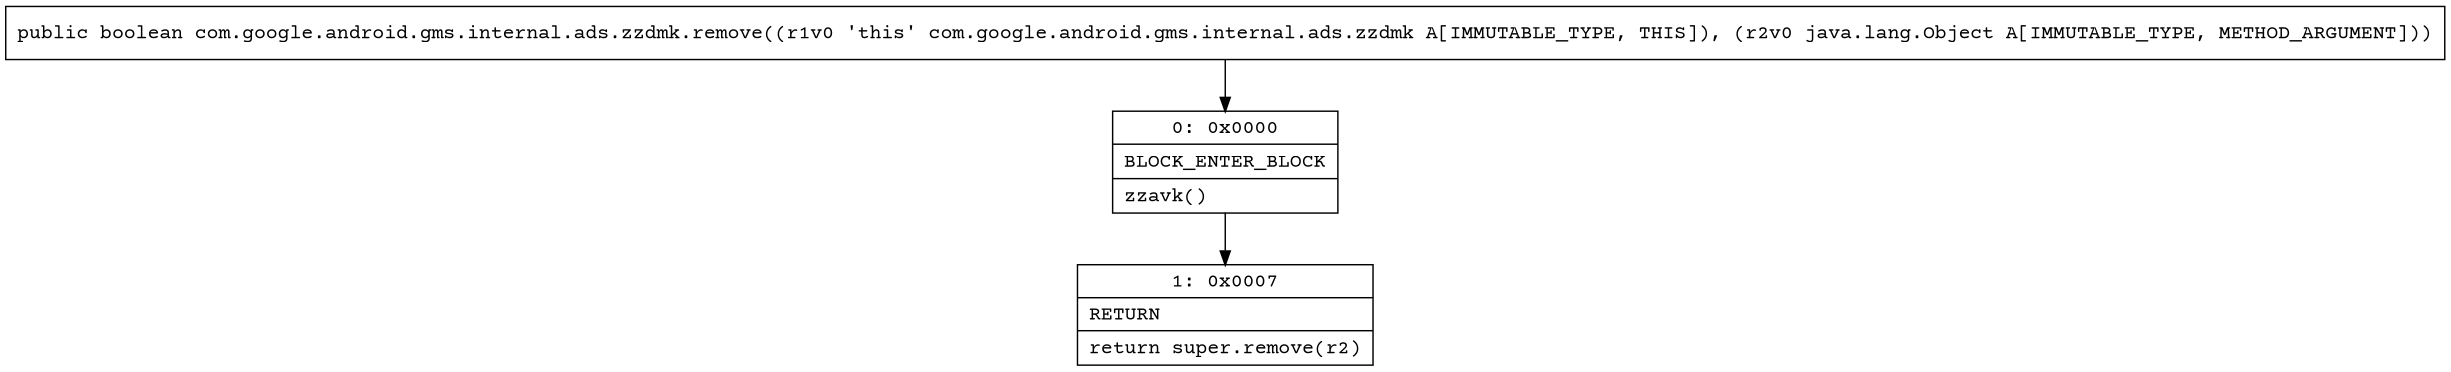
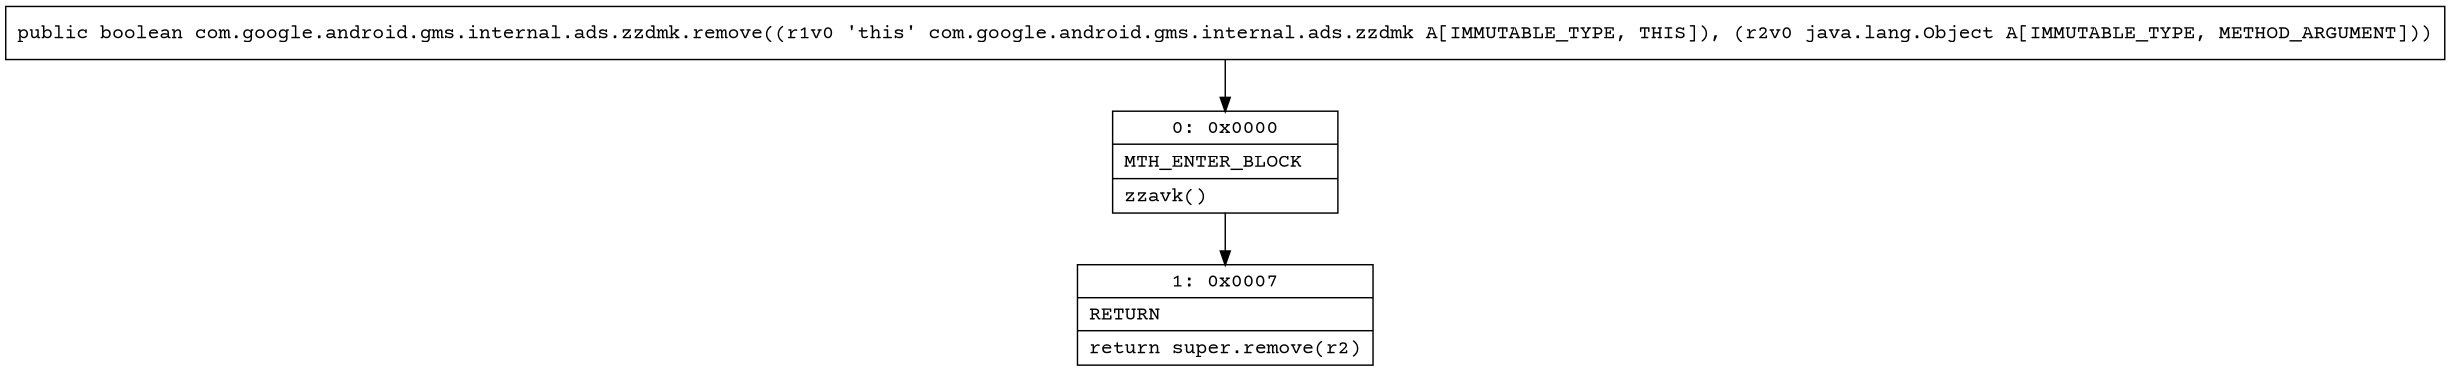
node "0: 0x0000": text "BLOCK_ENTER_BLOCK" -> "MTH_ENTER_BLOCK"
